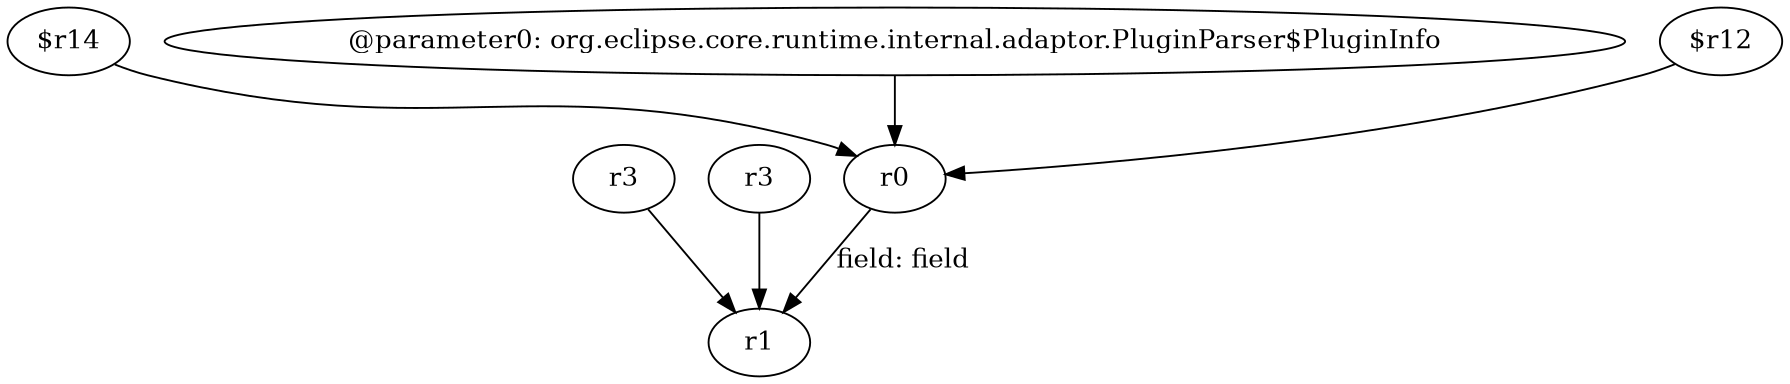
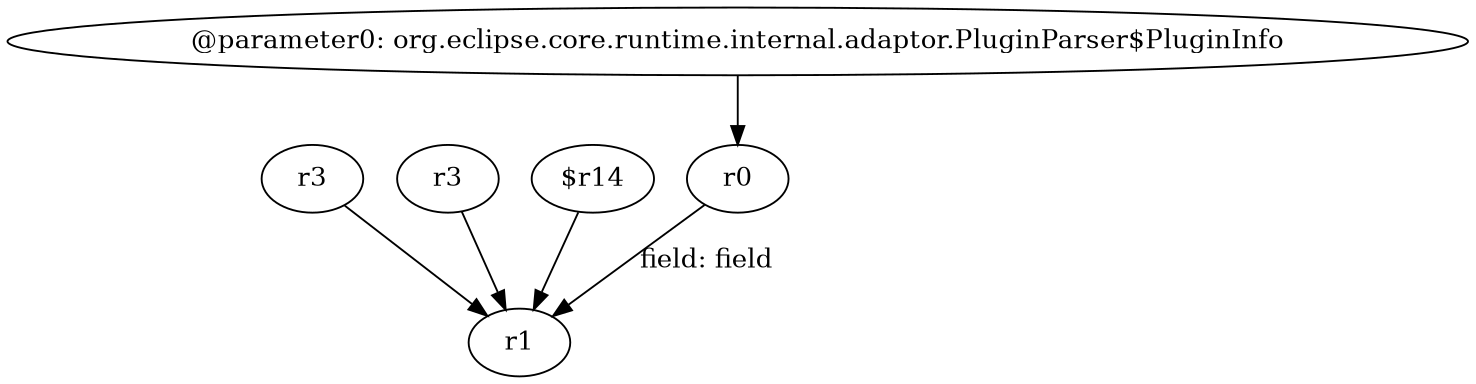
node "$r12": removed
edge "$r14" -> "r0": now "$r14" -> "r1"
